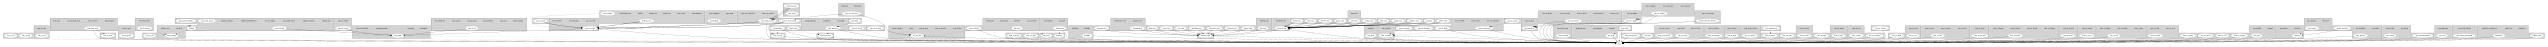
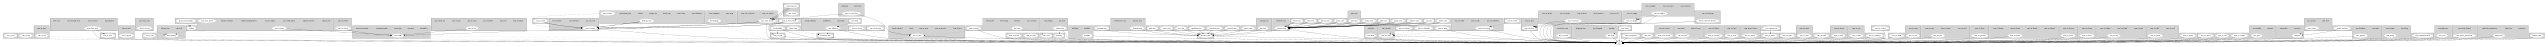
node "cream_pie": added
